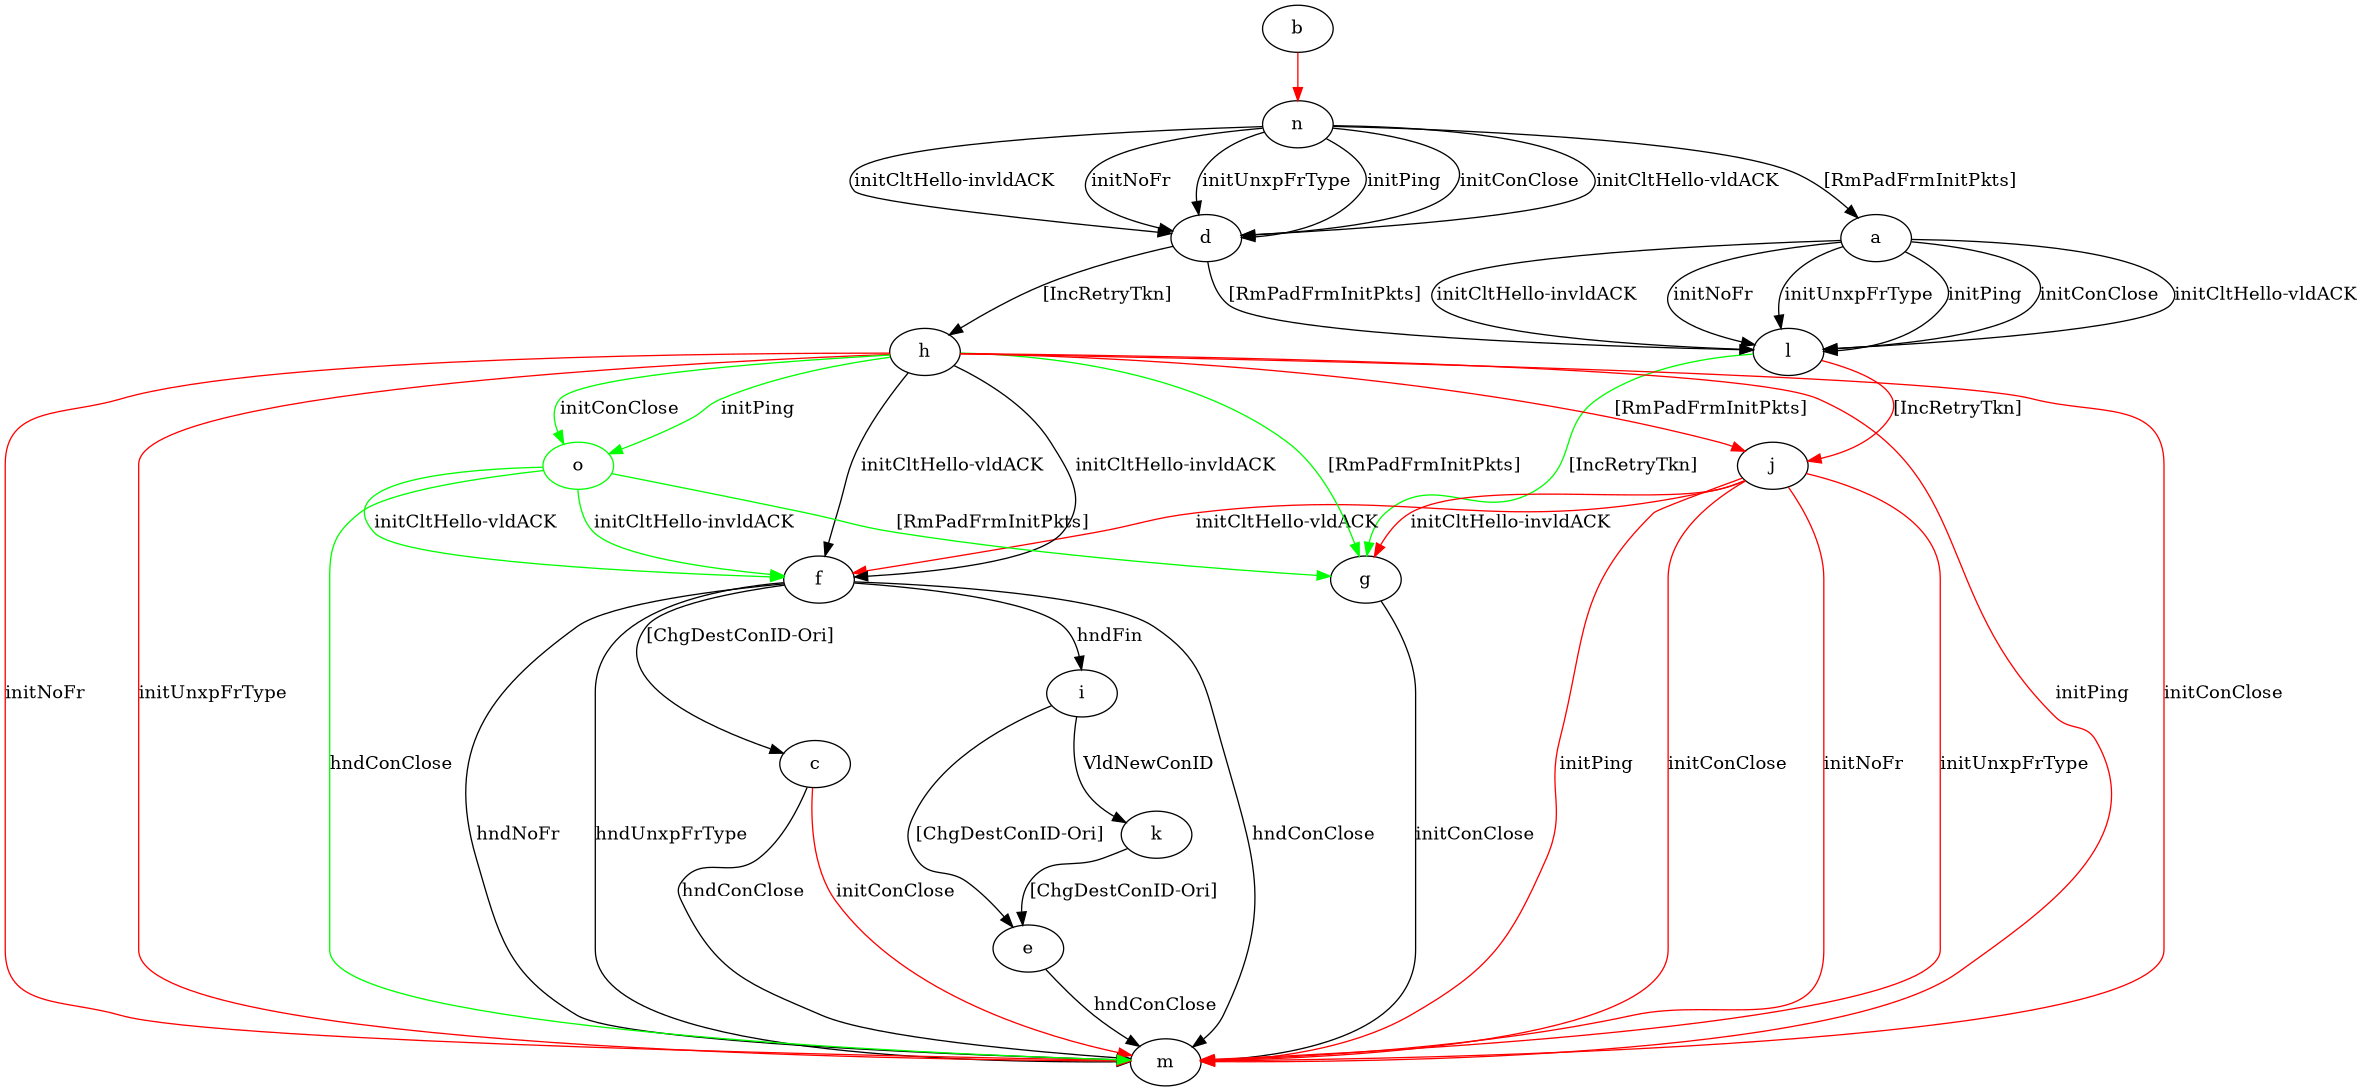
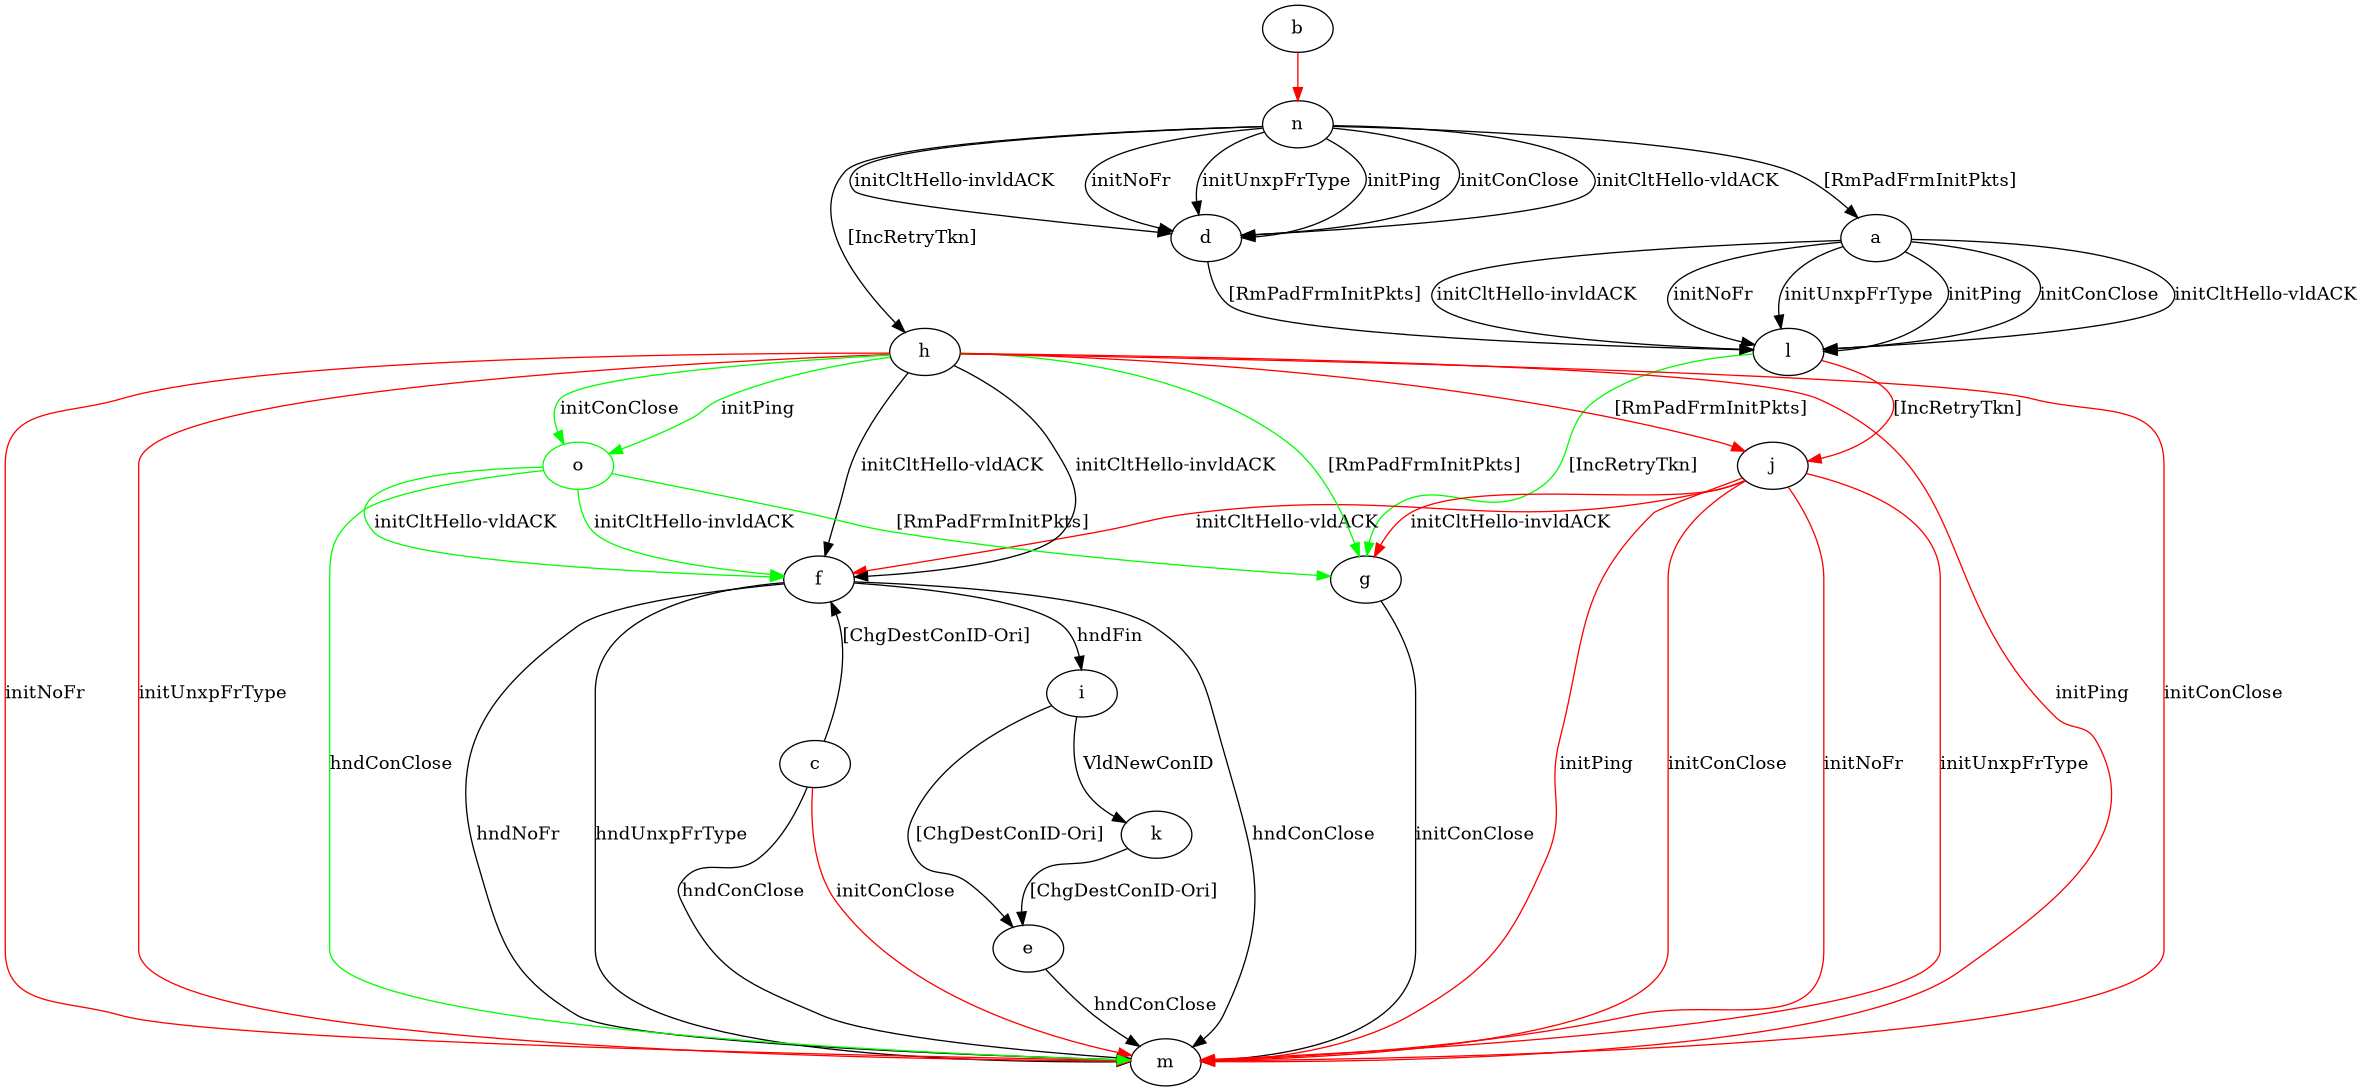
edge "d" -> "h": now "n" -> "h"
edge "f" -> "c": reversed
